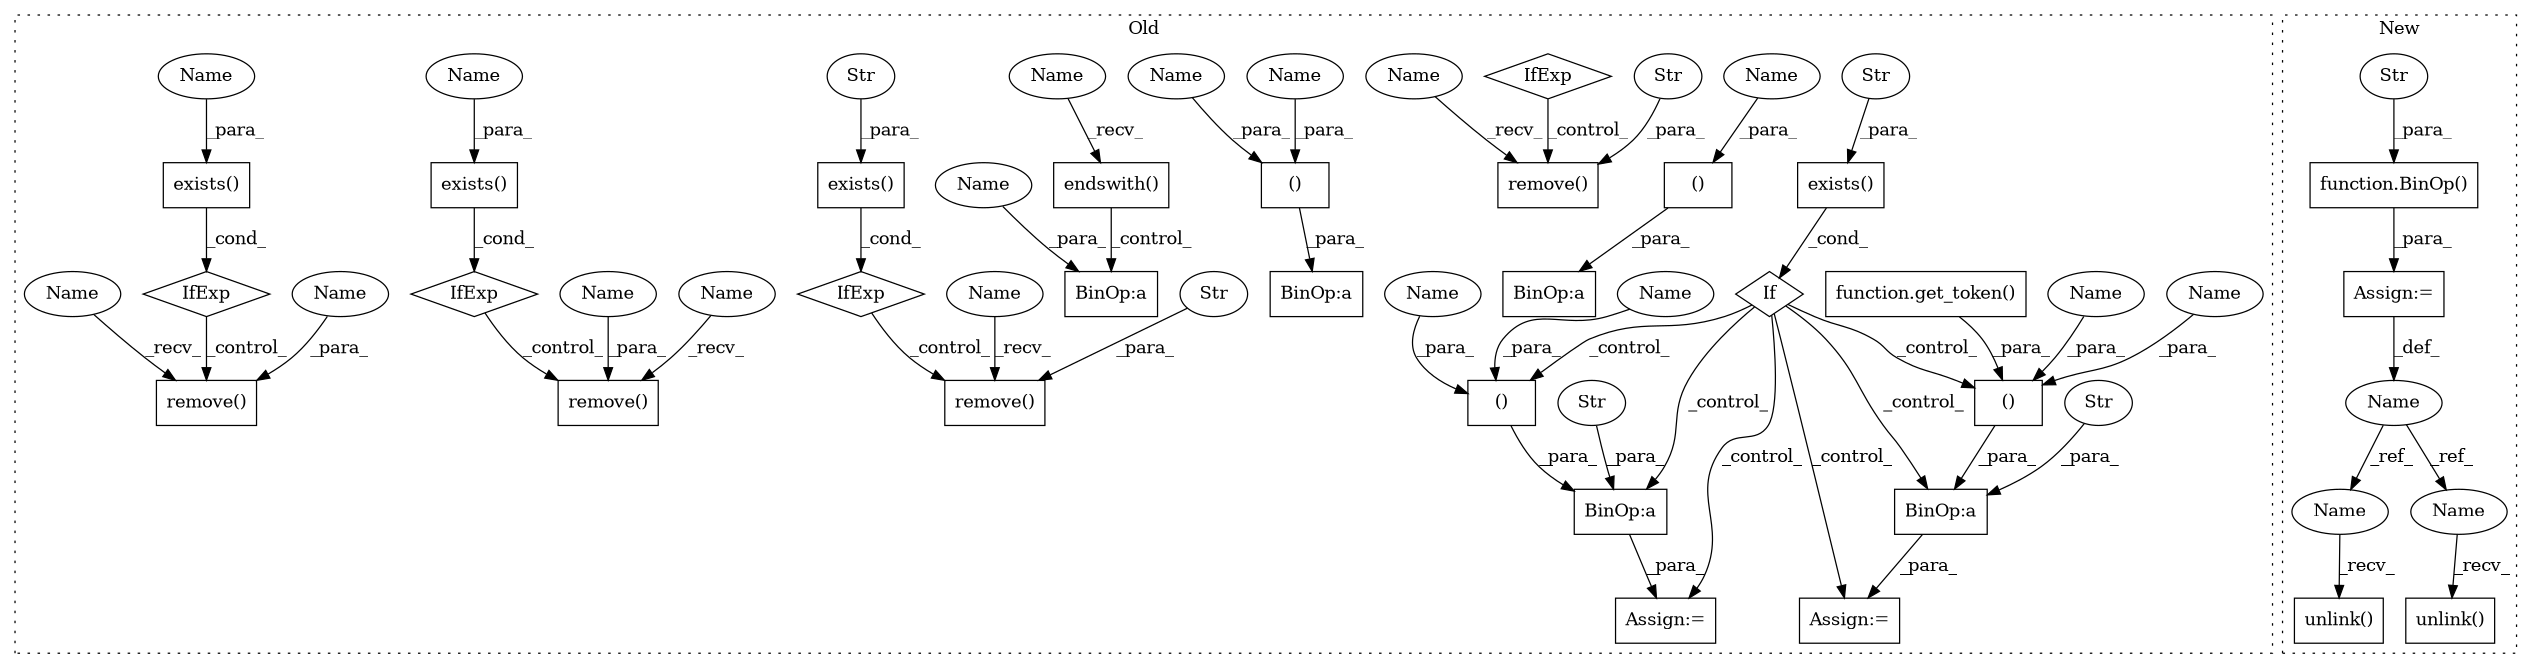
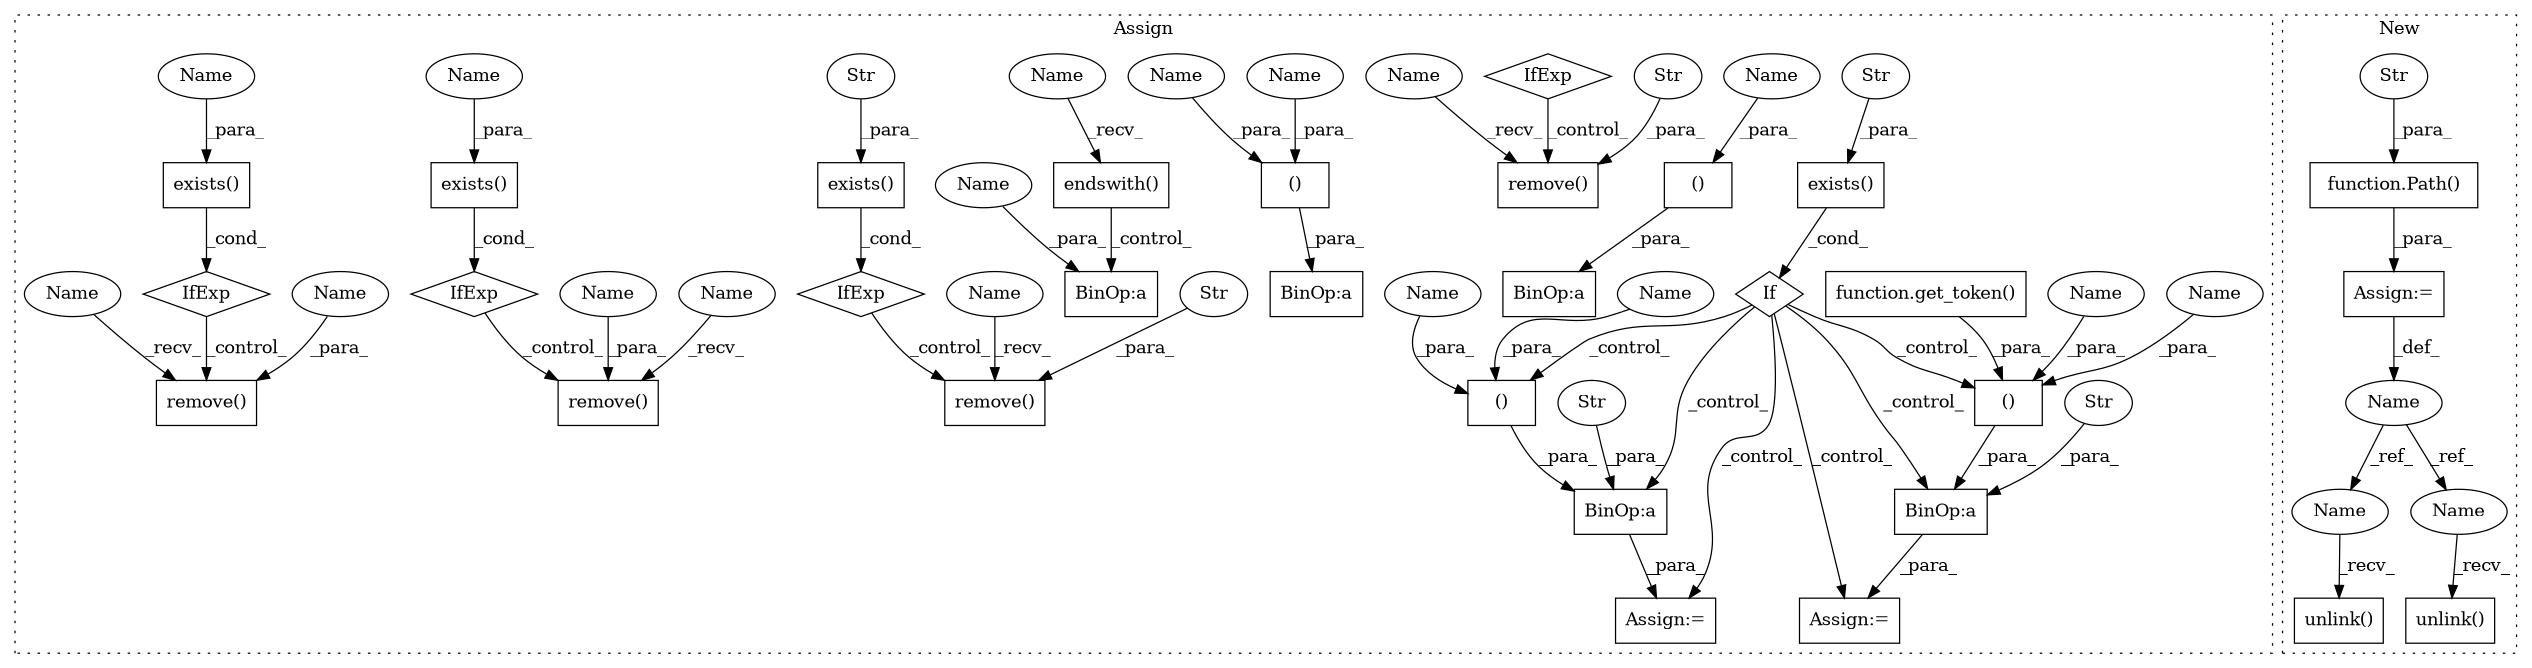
cluster "Old": label "Old" -> "Assign"
node "function.BinOp()": label "function.BinOp()" -> "function.Path()"
